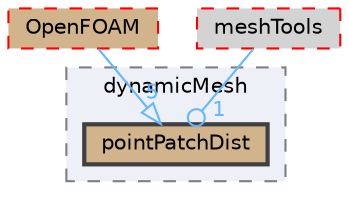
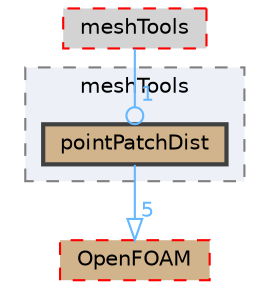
edge "OpenFOAM" -> "pointPatchDist": reversed
cluster "dynamicMesh": label "dynamicMesh" -> "meshTools"
